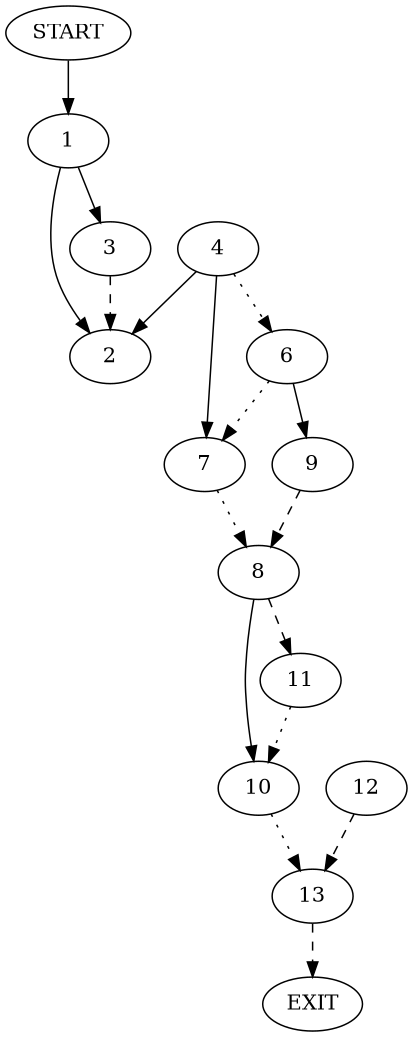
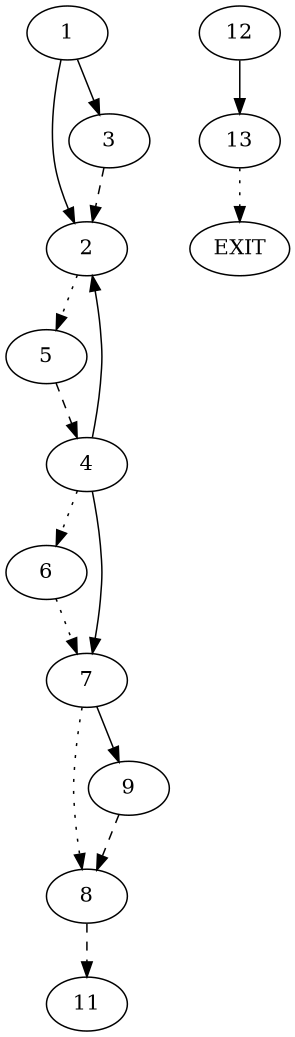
node "START": removed
node "5": added
edge "6" -> "9": now "7" -> "9"
node "10": removed
edge "12" -> "13": style dashed -> solid
edge "13" -> "EXIT": style dashed -> dotted
